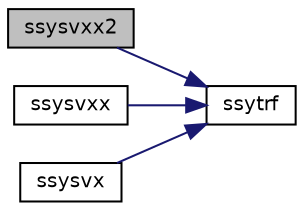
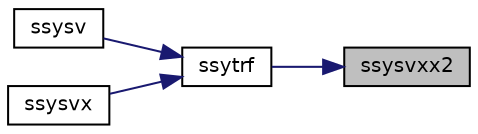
edge "ssysvxx2" -> "ssytrf": reversed
node "ssysvxx": label "ssysvxx" -> "ssysv"
